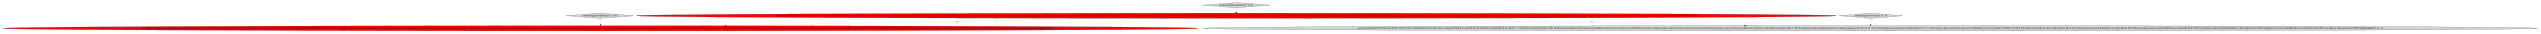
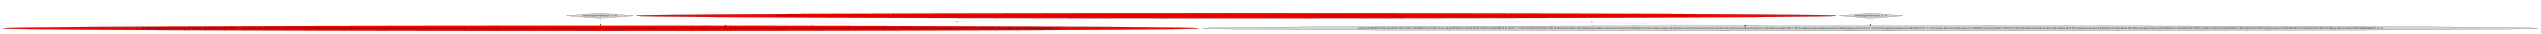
node "testHavingOnDoubleSum['1', '0', '0']": removed
